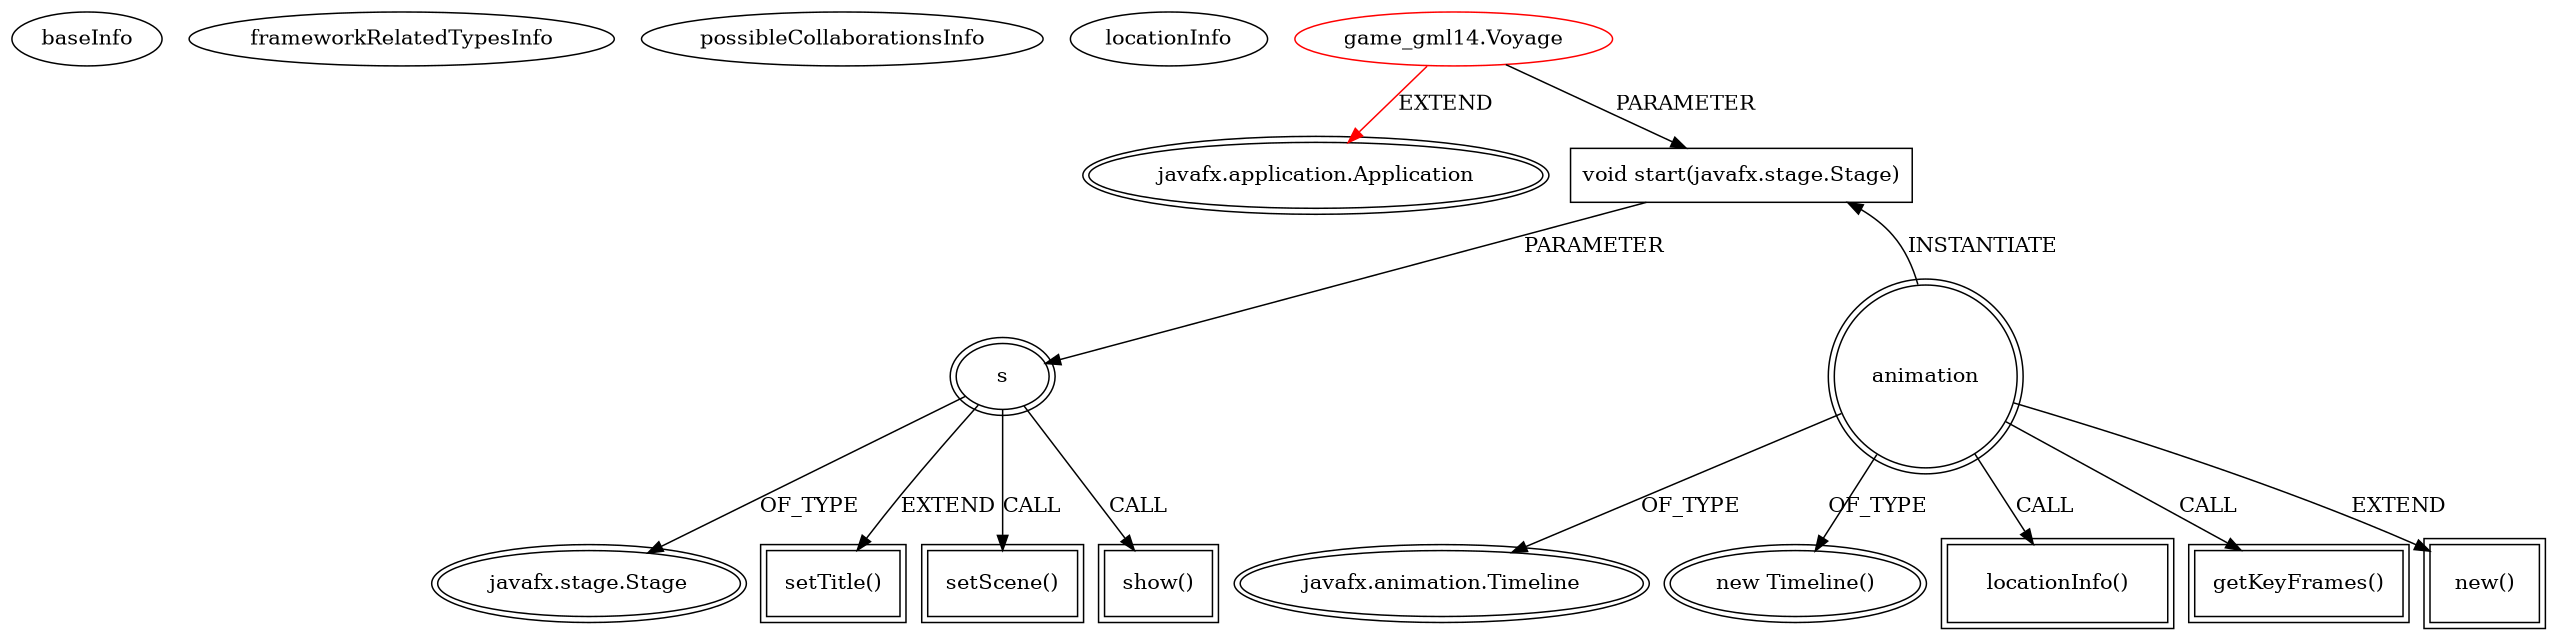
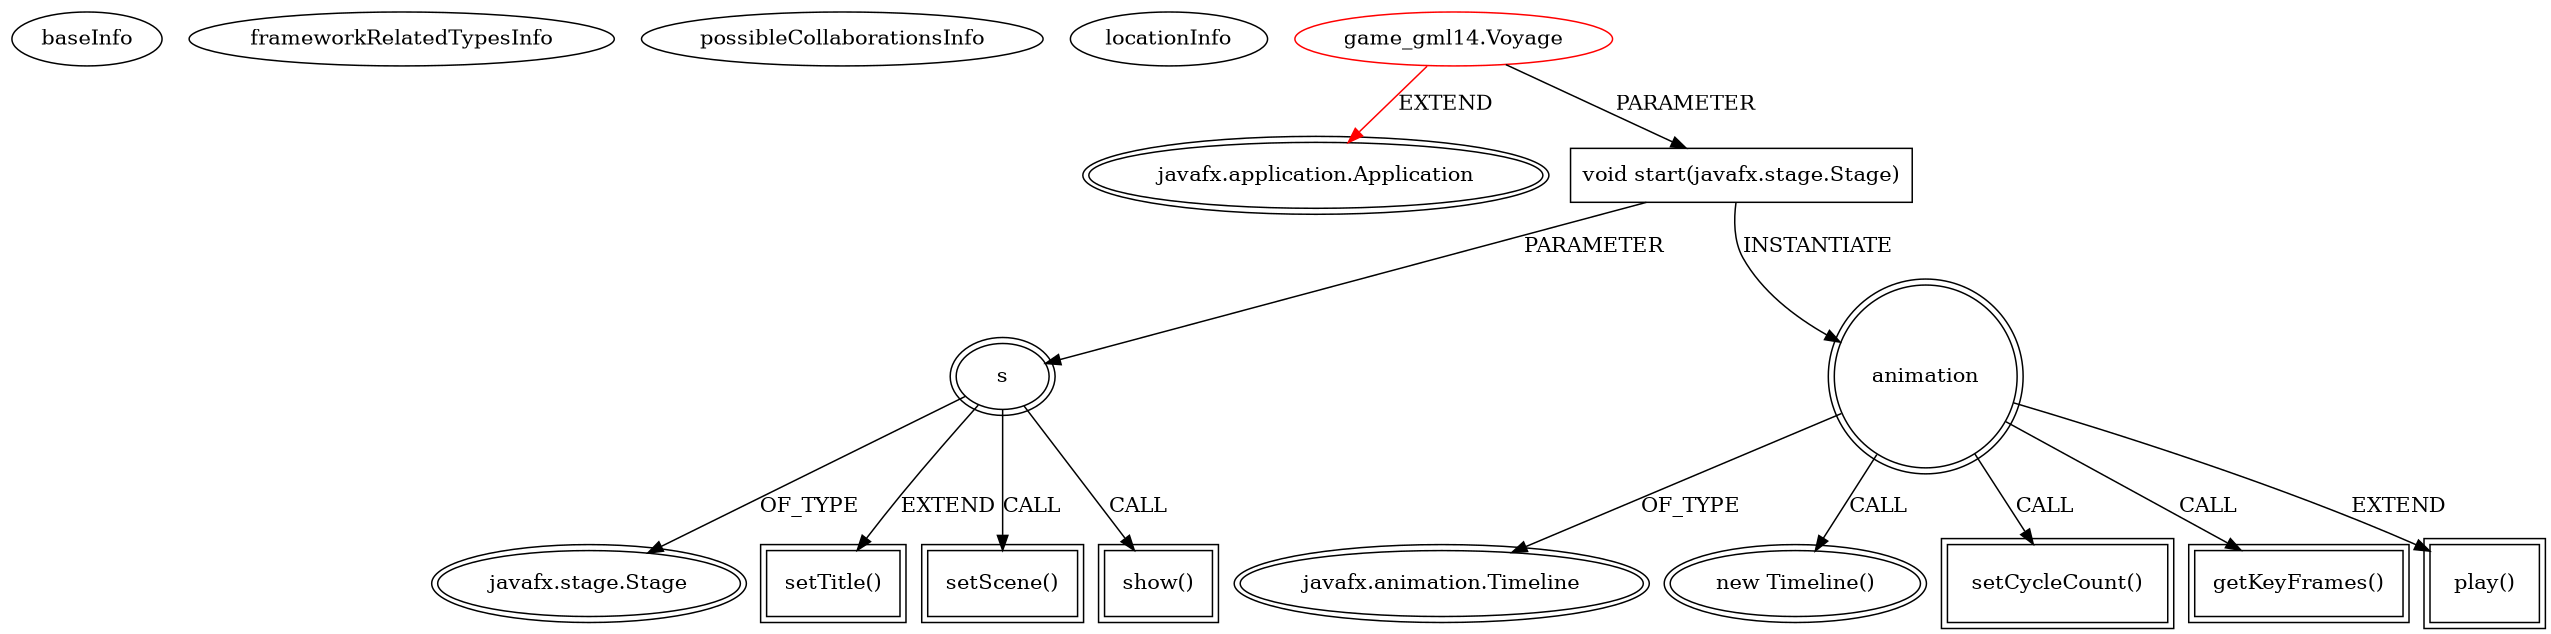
edge "animation" -> "void start(javafx.stage.Stage)": reversed
edge "animation" -> "new Timeline()": label "OF_TYPE" -> "CALL"
node "locationInfo()": label "locationInfo()" -> "setCycleCount()"
node "new()": label "new()" -> "play()"
